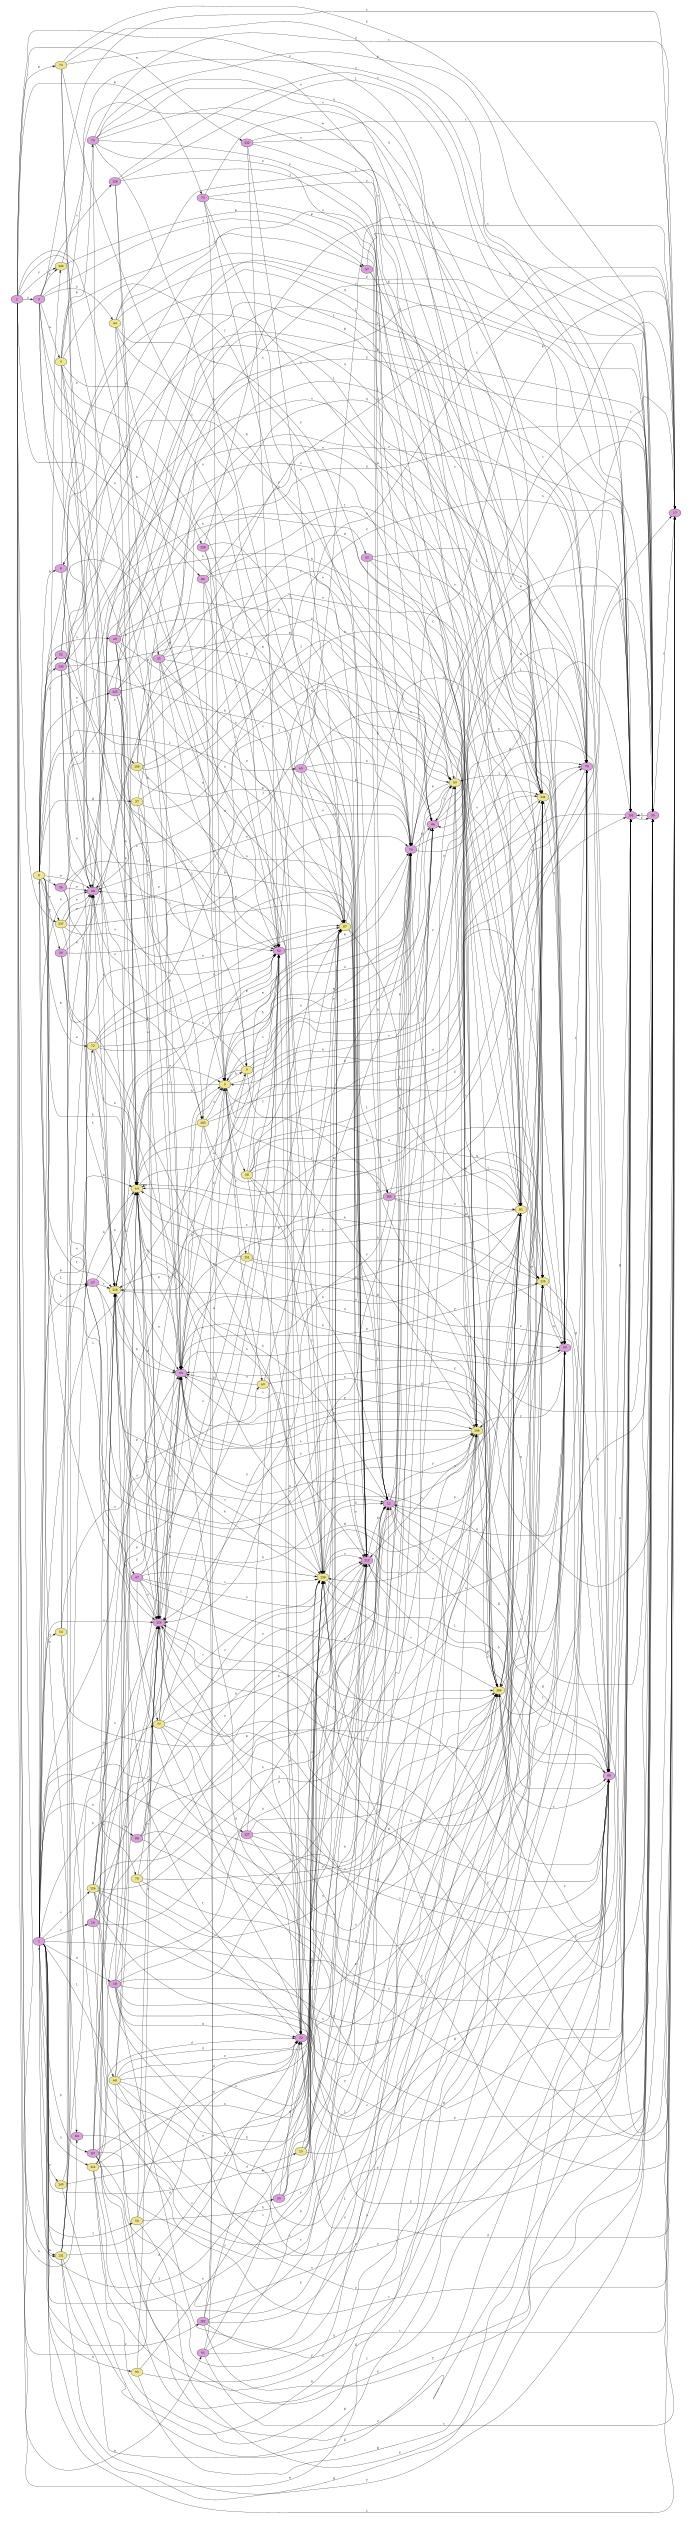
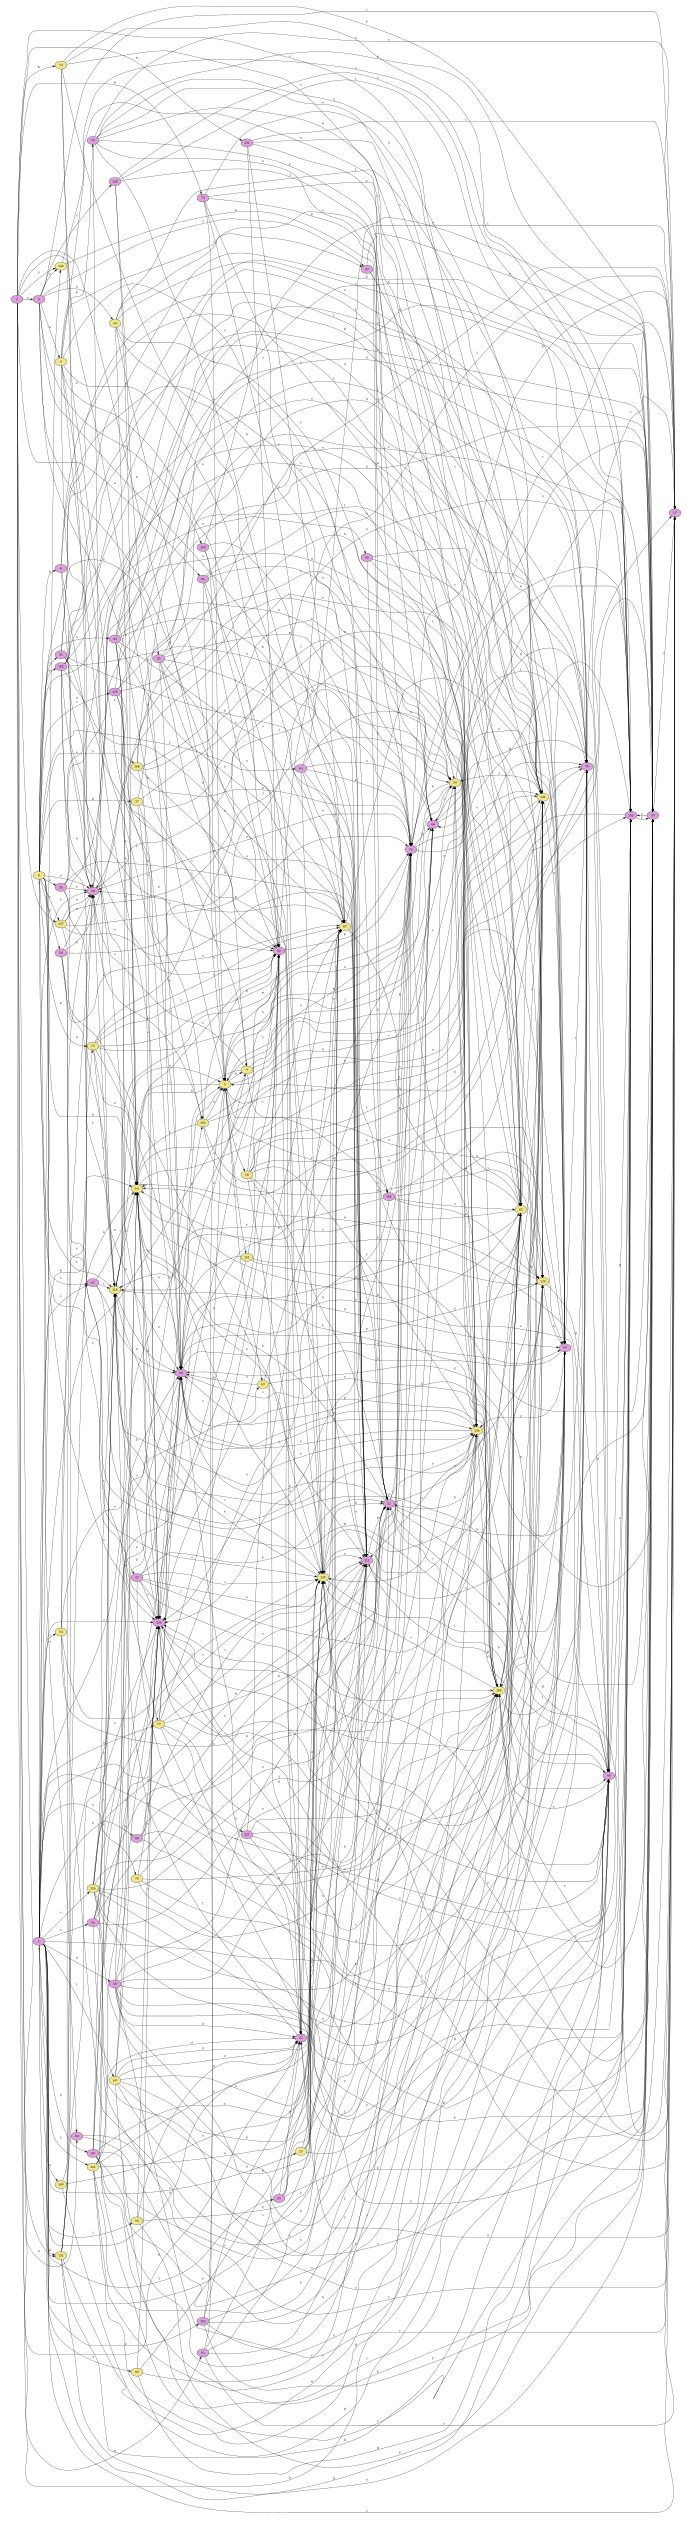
edge "146" -> "8": reversed
edge "103" -> "93": reversed
edge "84" -> "99": added, label "q"
edge "131" -> "130": now "54" -> "130"
